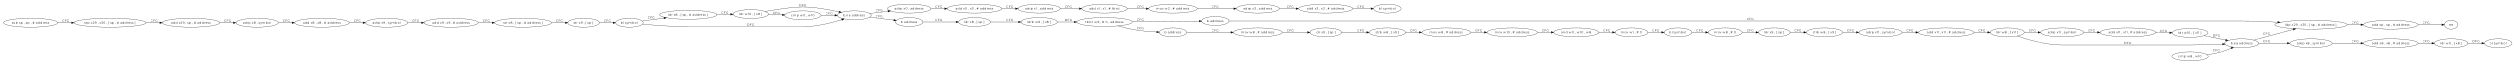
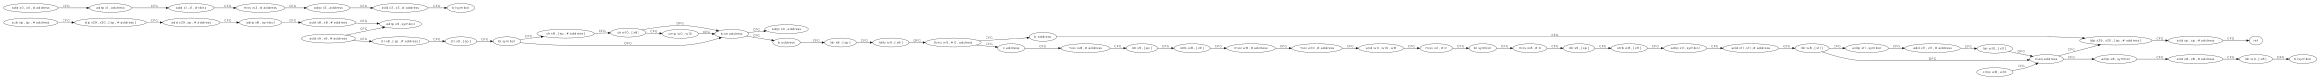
edge "adrp x0 , address" -> "add x0 , x0 , # address": removed, label "CFG"
edge "adrp x9 , symbol" -> "add x9 , x9 , # address": reversed
